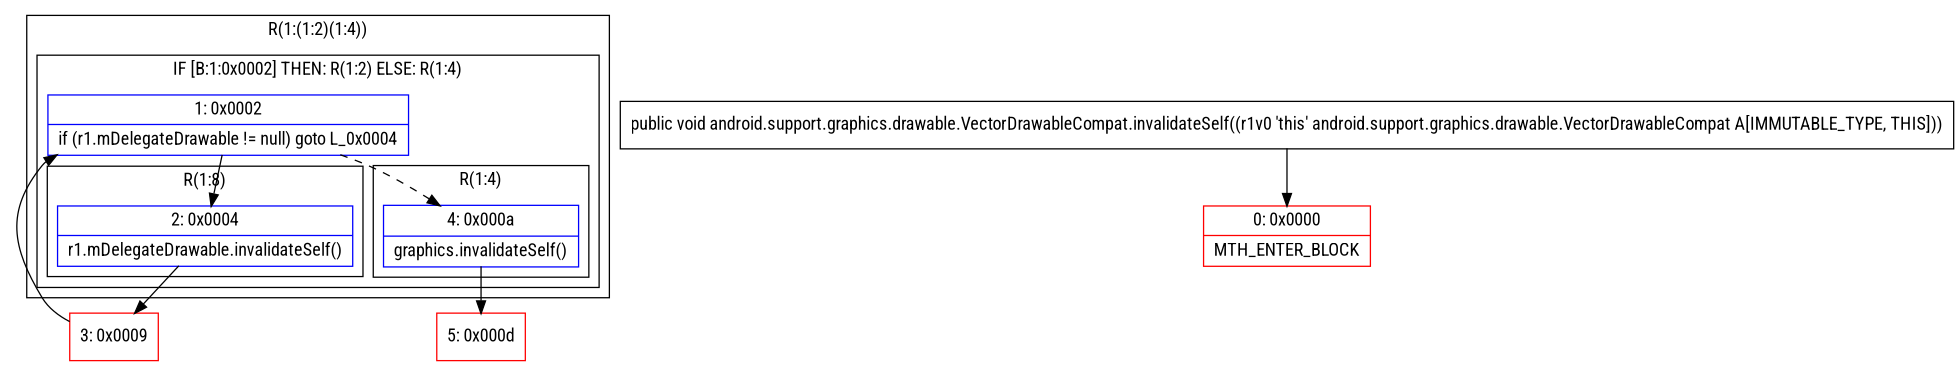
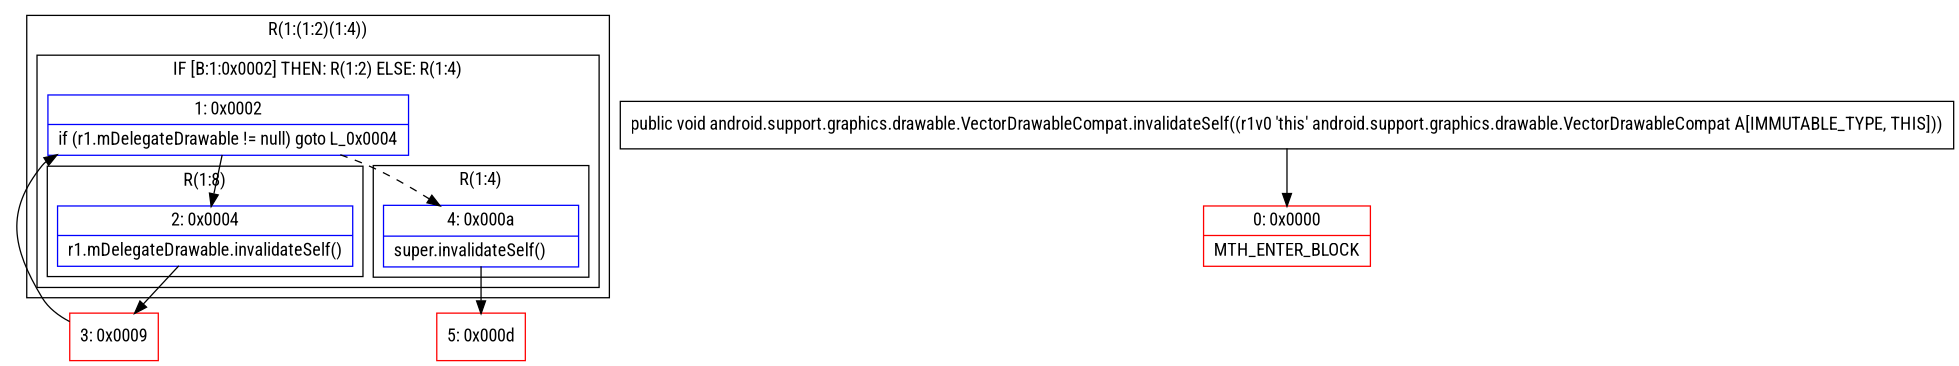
node "4: 0x000a": text "graphics.invalidateSelf()" -> "super.invalidateSelf()"
